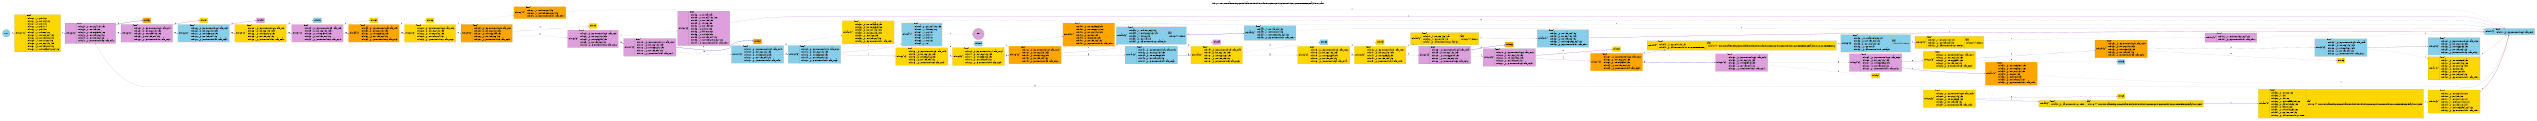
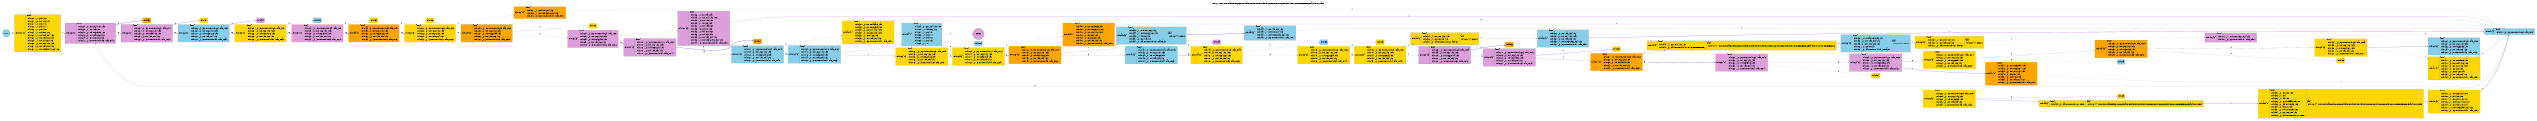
node "Exit": label "Exit" -> "Desktop"
node "0x4018b4 [25]": fillcolor skyblue -> gold
